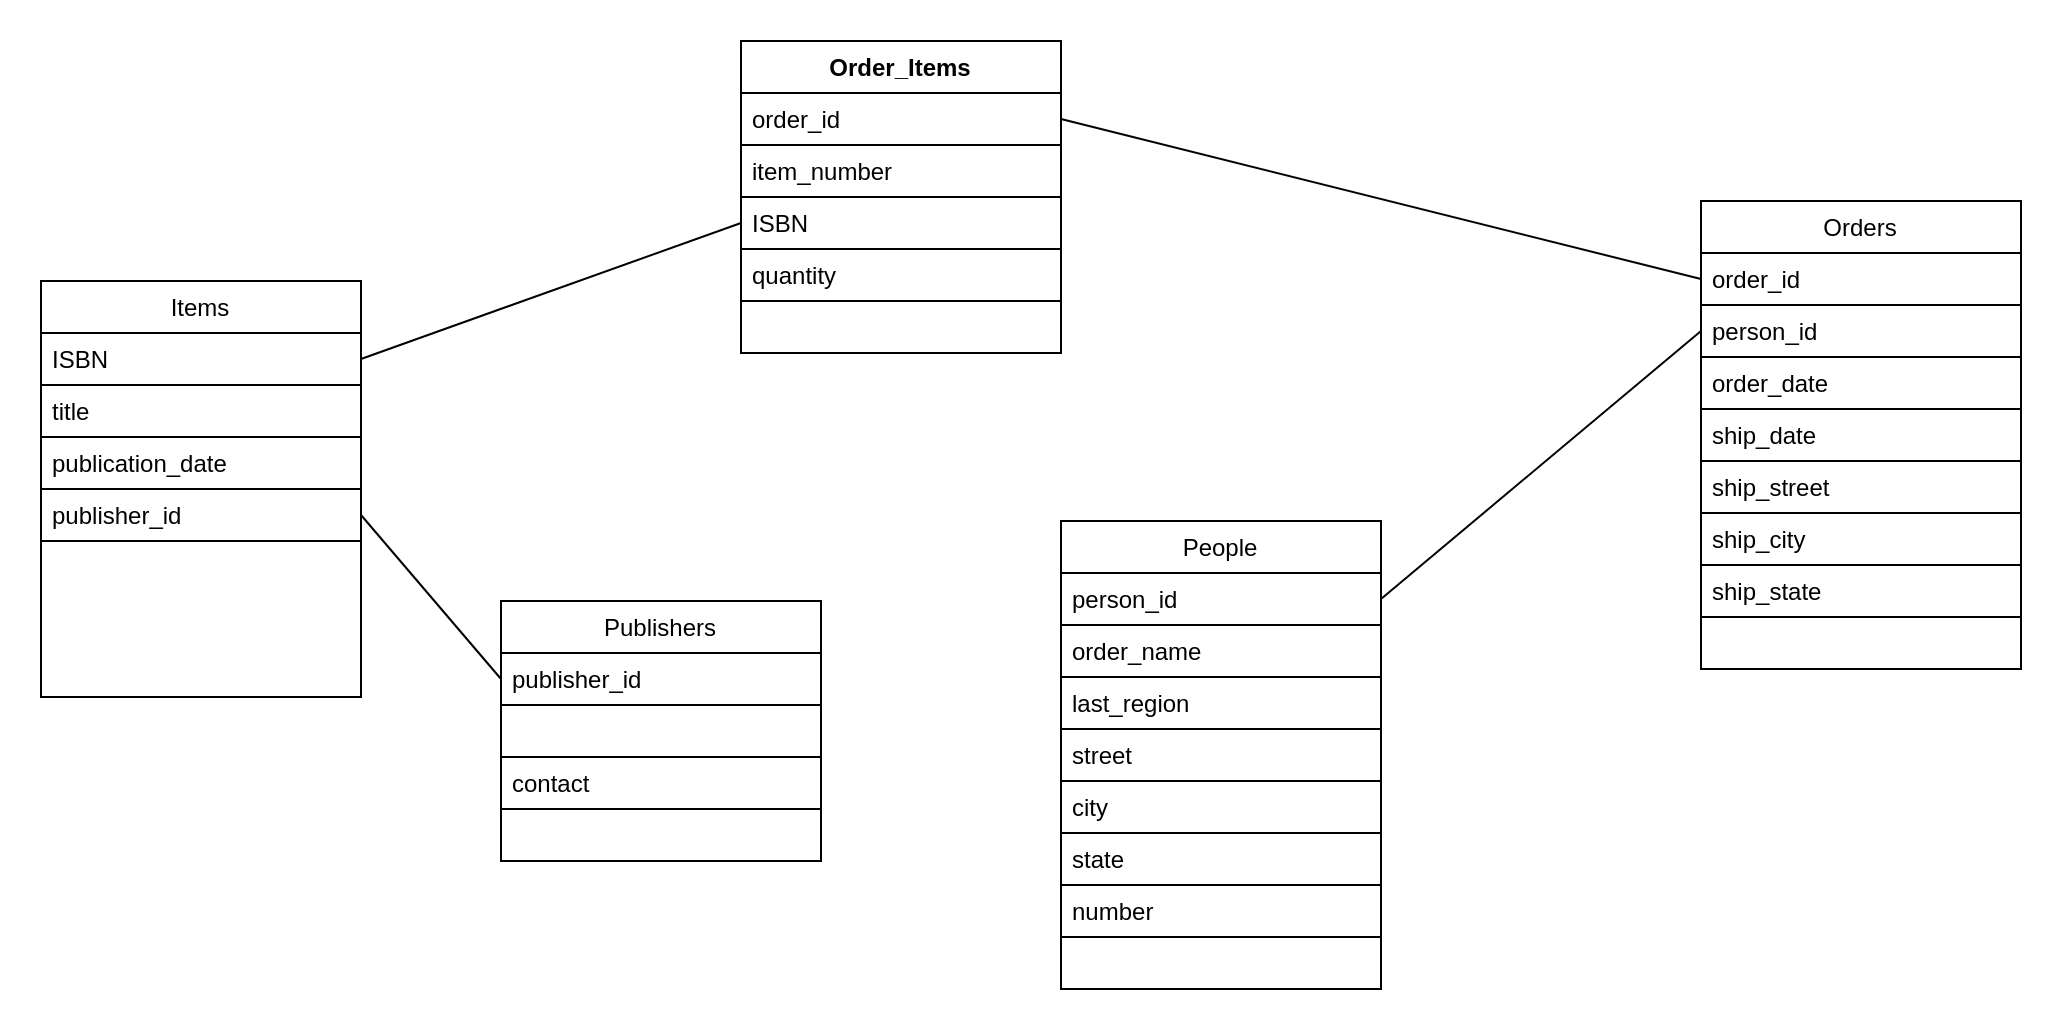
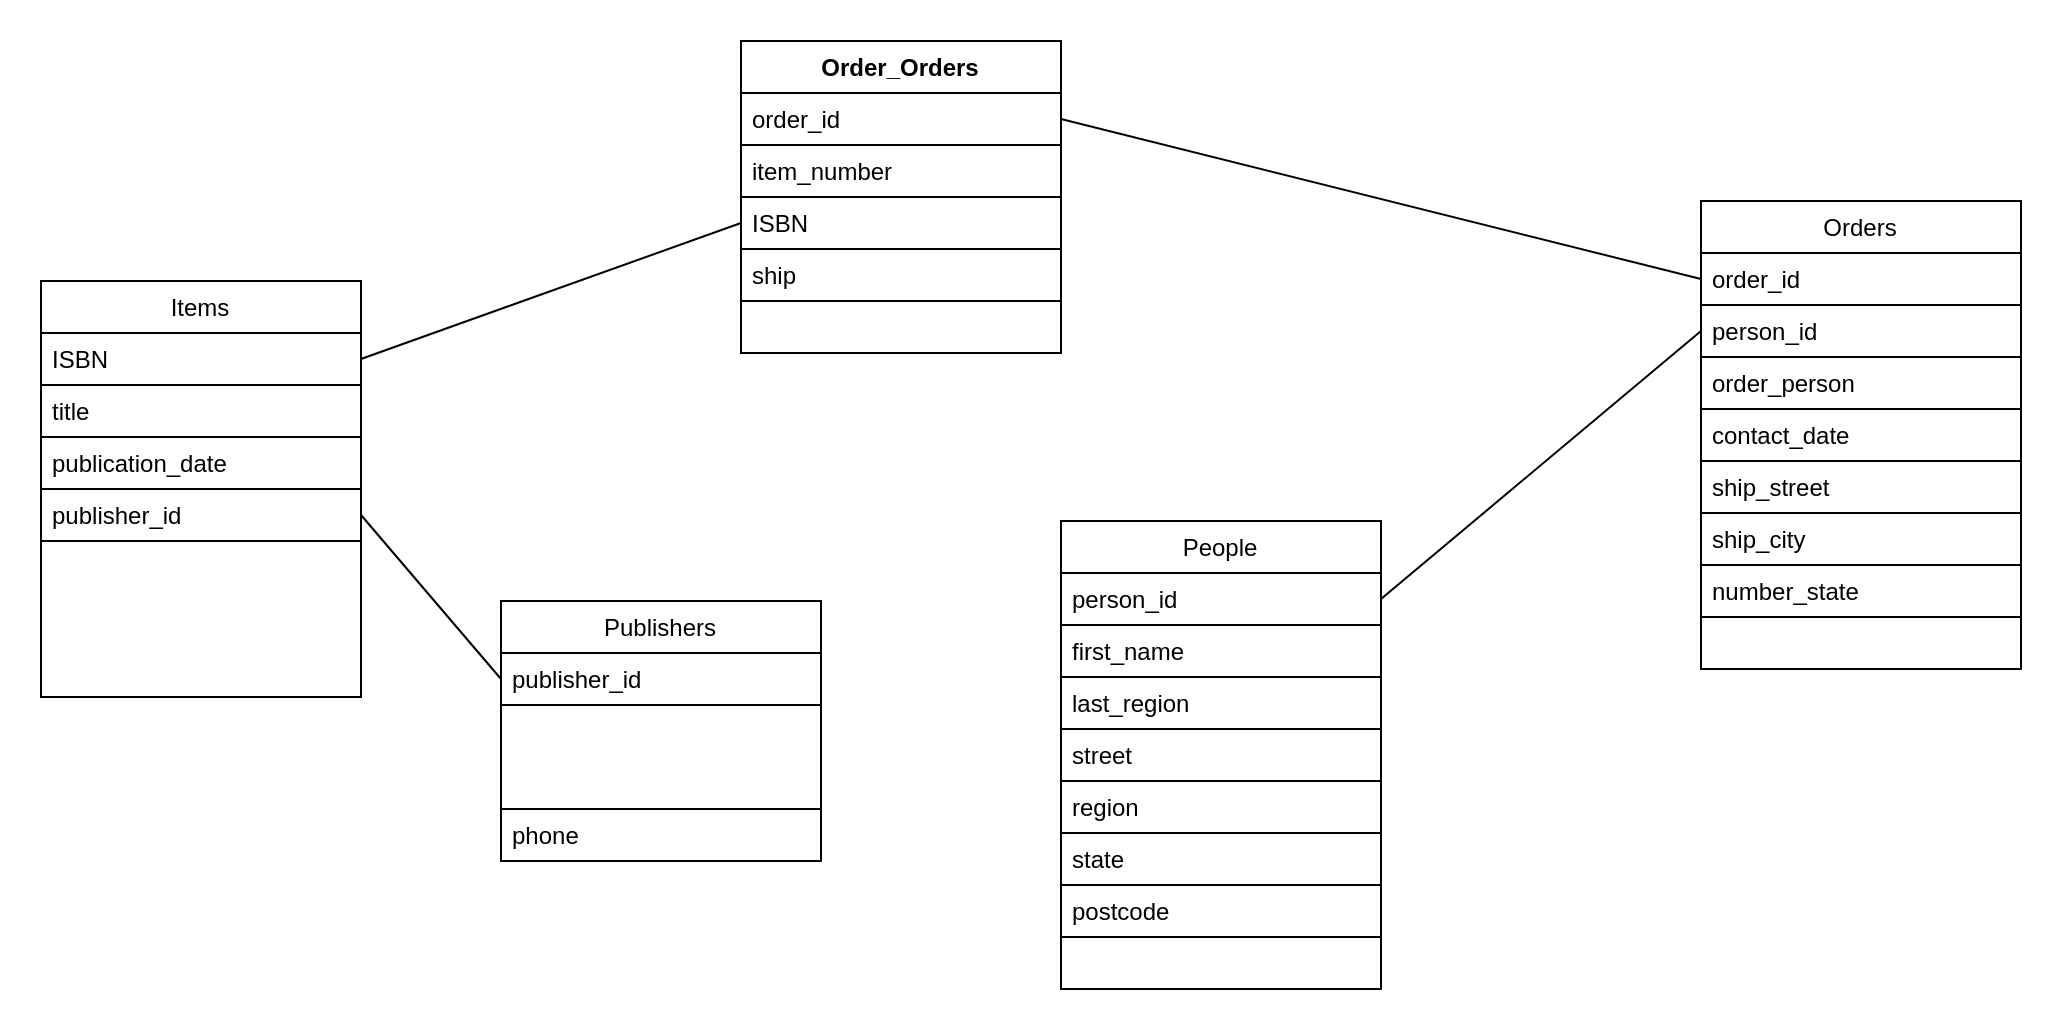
node "Order_Items": label "Order_Items" -> "Order_Orders"
node "quantity": label "quantity" -> "ship"
node "order_date": label "order_date" -> "order_person"
node "ship_date": label "ship_date" -> "contact_date"
node "ship_state": label "ship_state" -> "number_state"
node "order_name": label "order_name" -> "first_name"
node "contact": removed
node "city": label "city" -> "region"
node "phone": added
node "number": label "number" -> "postcode"
